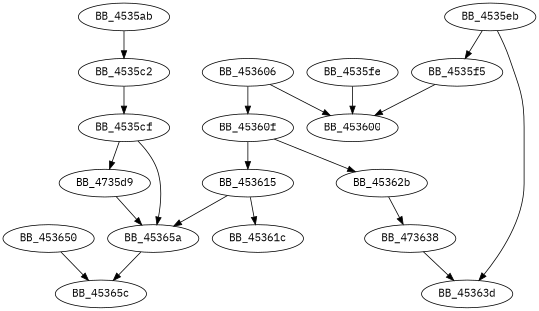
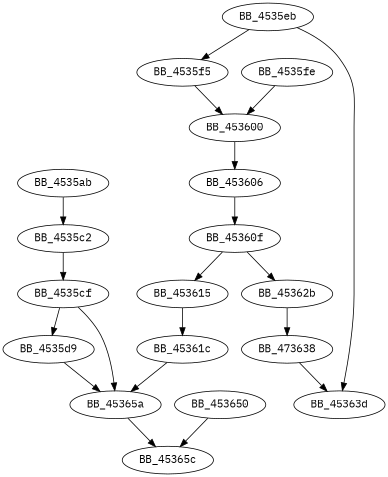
edge "BB_453606" -> "BB_453600": reversed
node "BB_4735d9": label "BB_4735d9" -> "BB_4535d9"
edge "BB_453615" -> "BB_45365a": now "BB_45361c" -> "BB_45365a"
